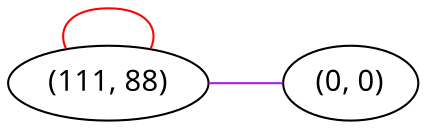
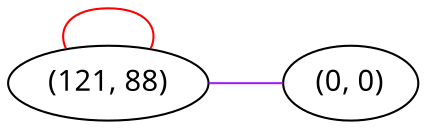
node "(111, 88)": label "(111, 88)" -> "(121, 88)"
